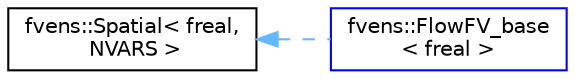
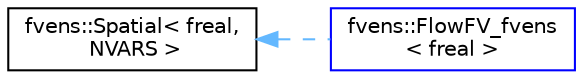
node "fvens::FlowFV_base < freal >": label "fvens::FlowFV_base < freal >" -> "fvens::FlowFV_fvens < freal >"
